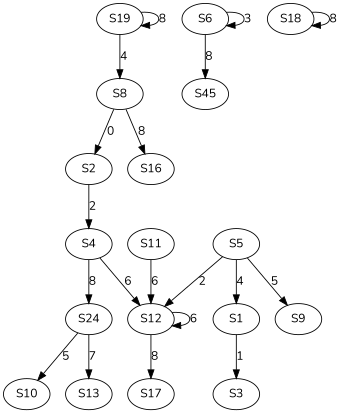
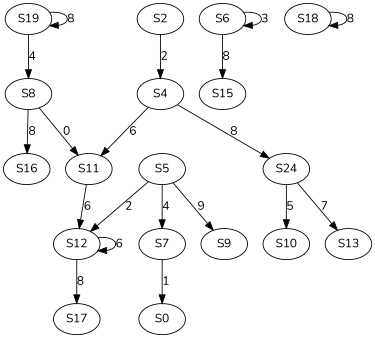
node "S45": label "S45" -> "S15"
edge "S8" -> "S2": now "S8" -> "S11"
edge "S4" -> "S12": now "S4" -> "S11"
edge "S5" -> "S9": label "5" -> "9"
node "S1": label "S1" -> "S7"
node "S3": label "S3" -> "S0"
